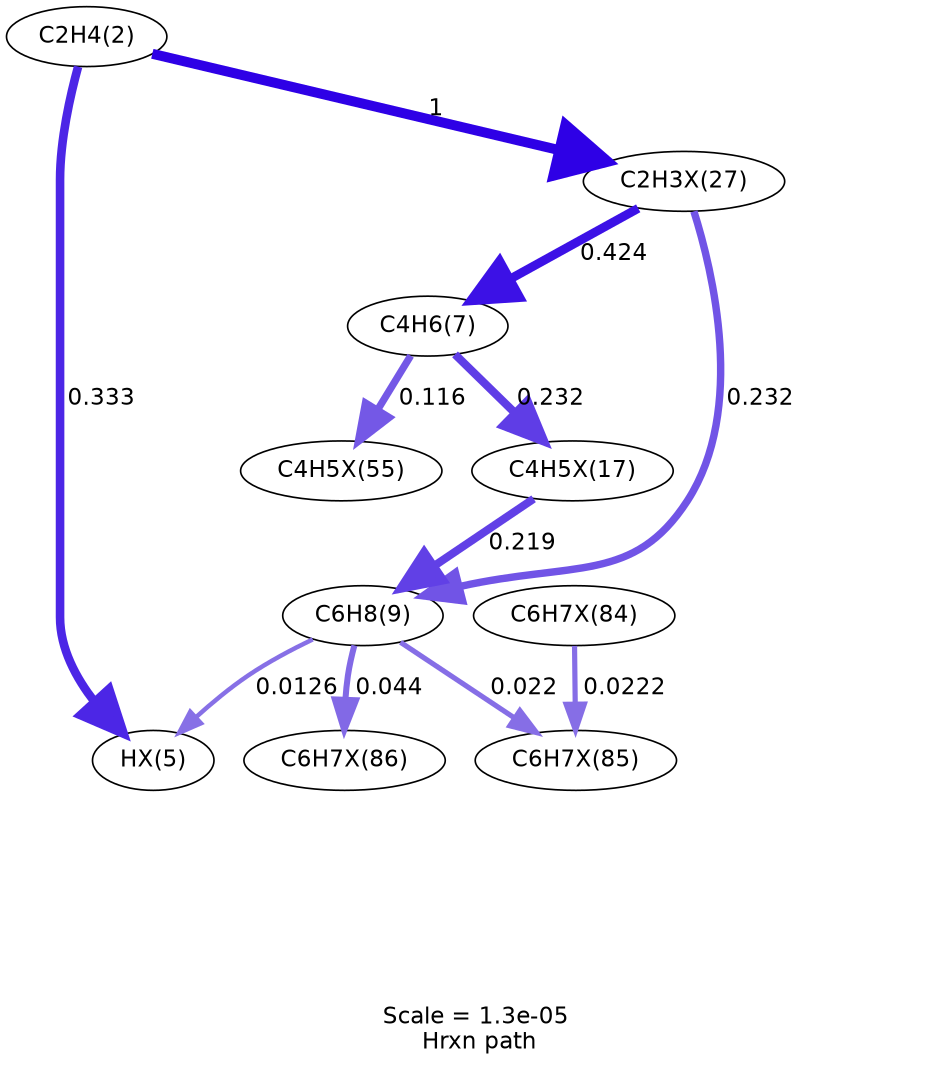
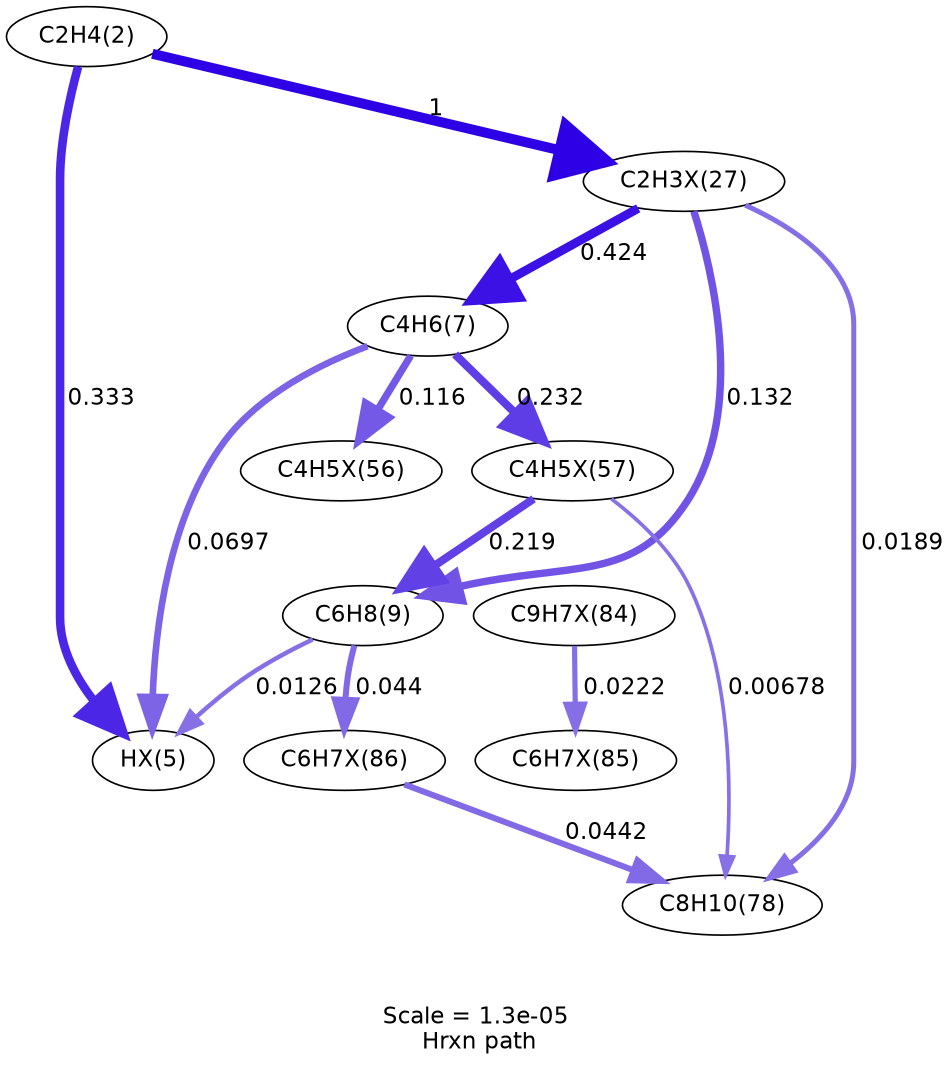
edge "C2H3X(27)" -> "C6H8(9)": label " 0.232" -> " 0.132"
node "C4H5X(55)": label "C4H5X(55)" -> "C4H5X(56)"
node "C4H5X(17)": label "C4H5X(17)" -> "C4H5X(57)"
edge "C4H6(7)" -> "HX(5)": added, label "0.0697"
node "C6H7X(84)": label "C6H7X(84)" -> "C9H7X(84)"
edge "C6H8(9)" -> "C6H7X(85)": removed, label "0.022"
node "C8H10(78)": added
